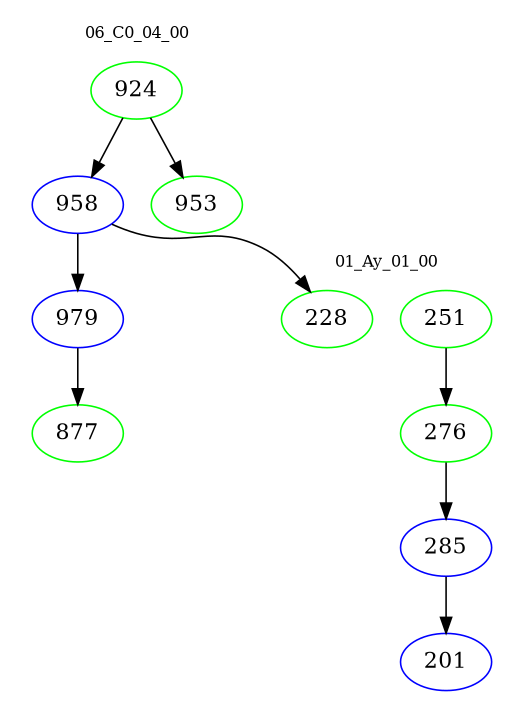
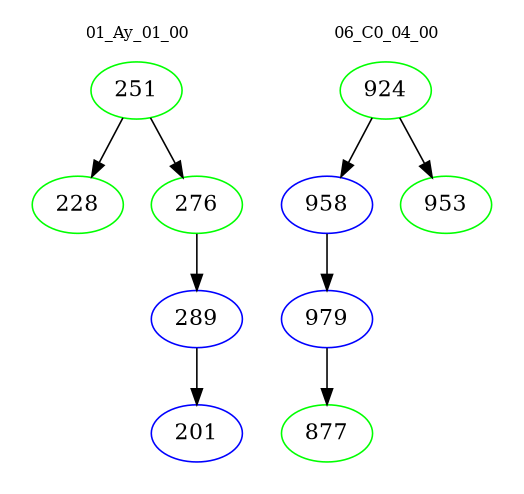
edge "958" -> "228": now "251" -> "228"
node "285": label "285" -> "289"
